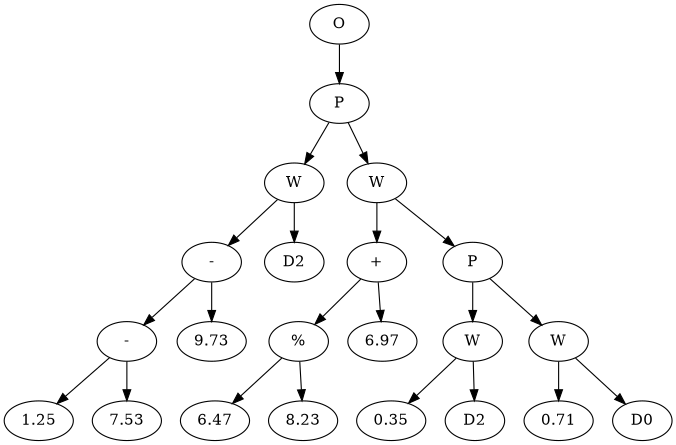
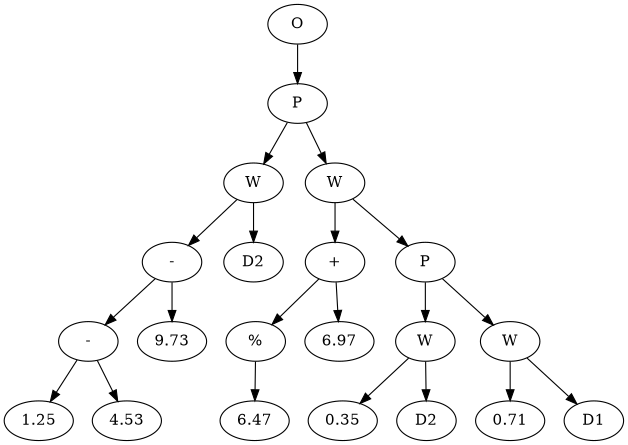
node "7.53": label "7.53" -> "4.53"
node "8.23": removed
node "D0": label "D0" -> "D1"
